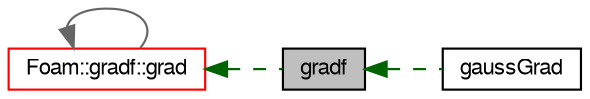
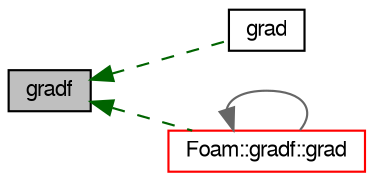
edge "gradf" -> "Foam::gradf::grad": reversed
node "gaussGrad": label "gaussGrad" -> "grad"
